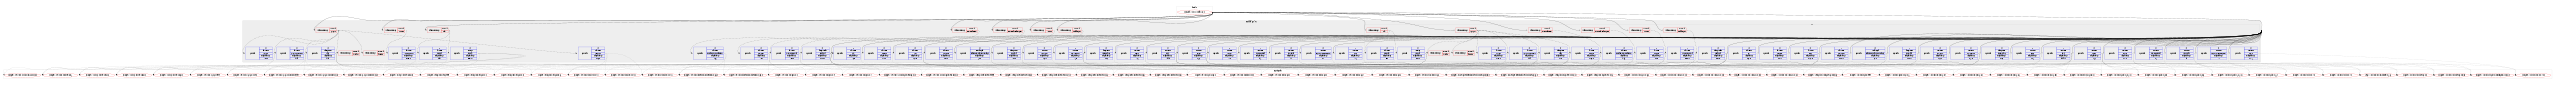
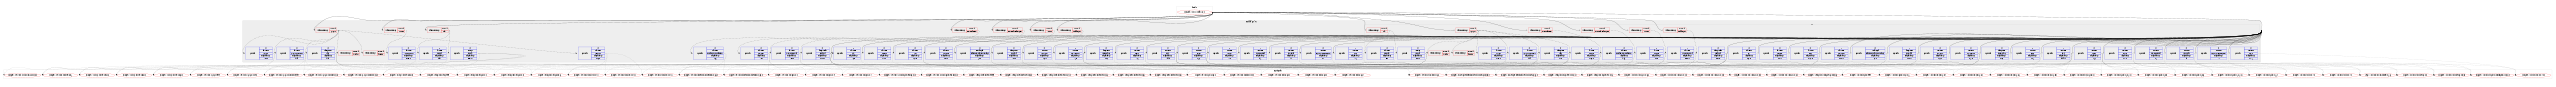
node "portage://dev-libs/glib-2.68.2": removed
